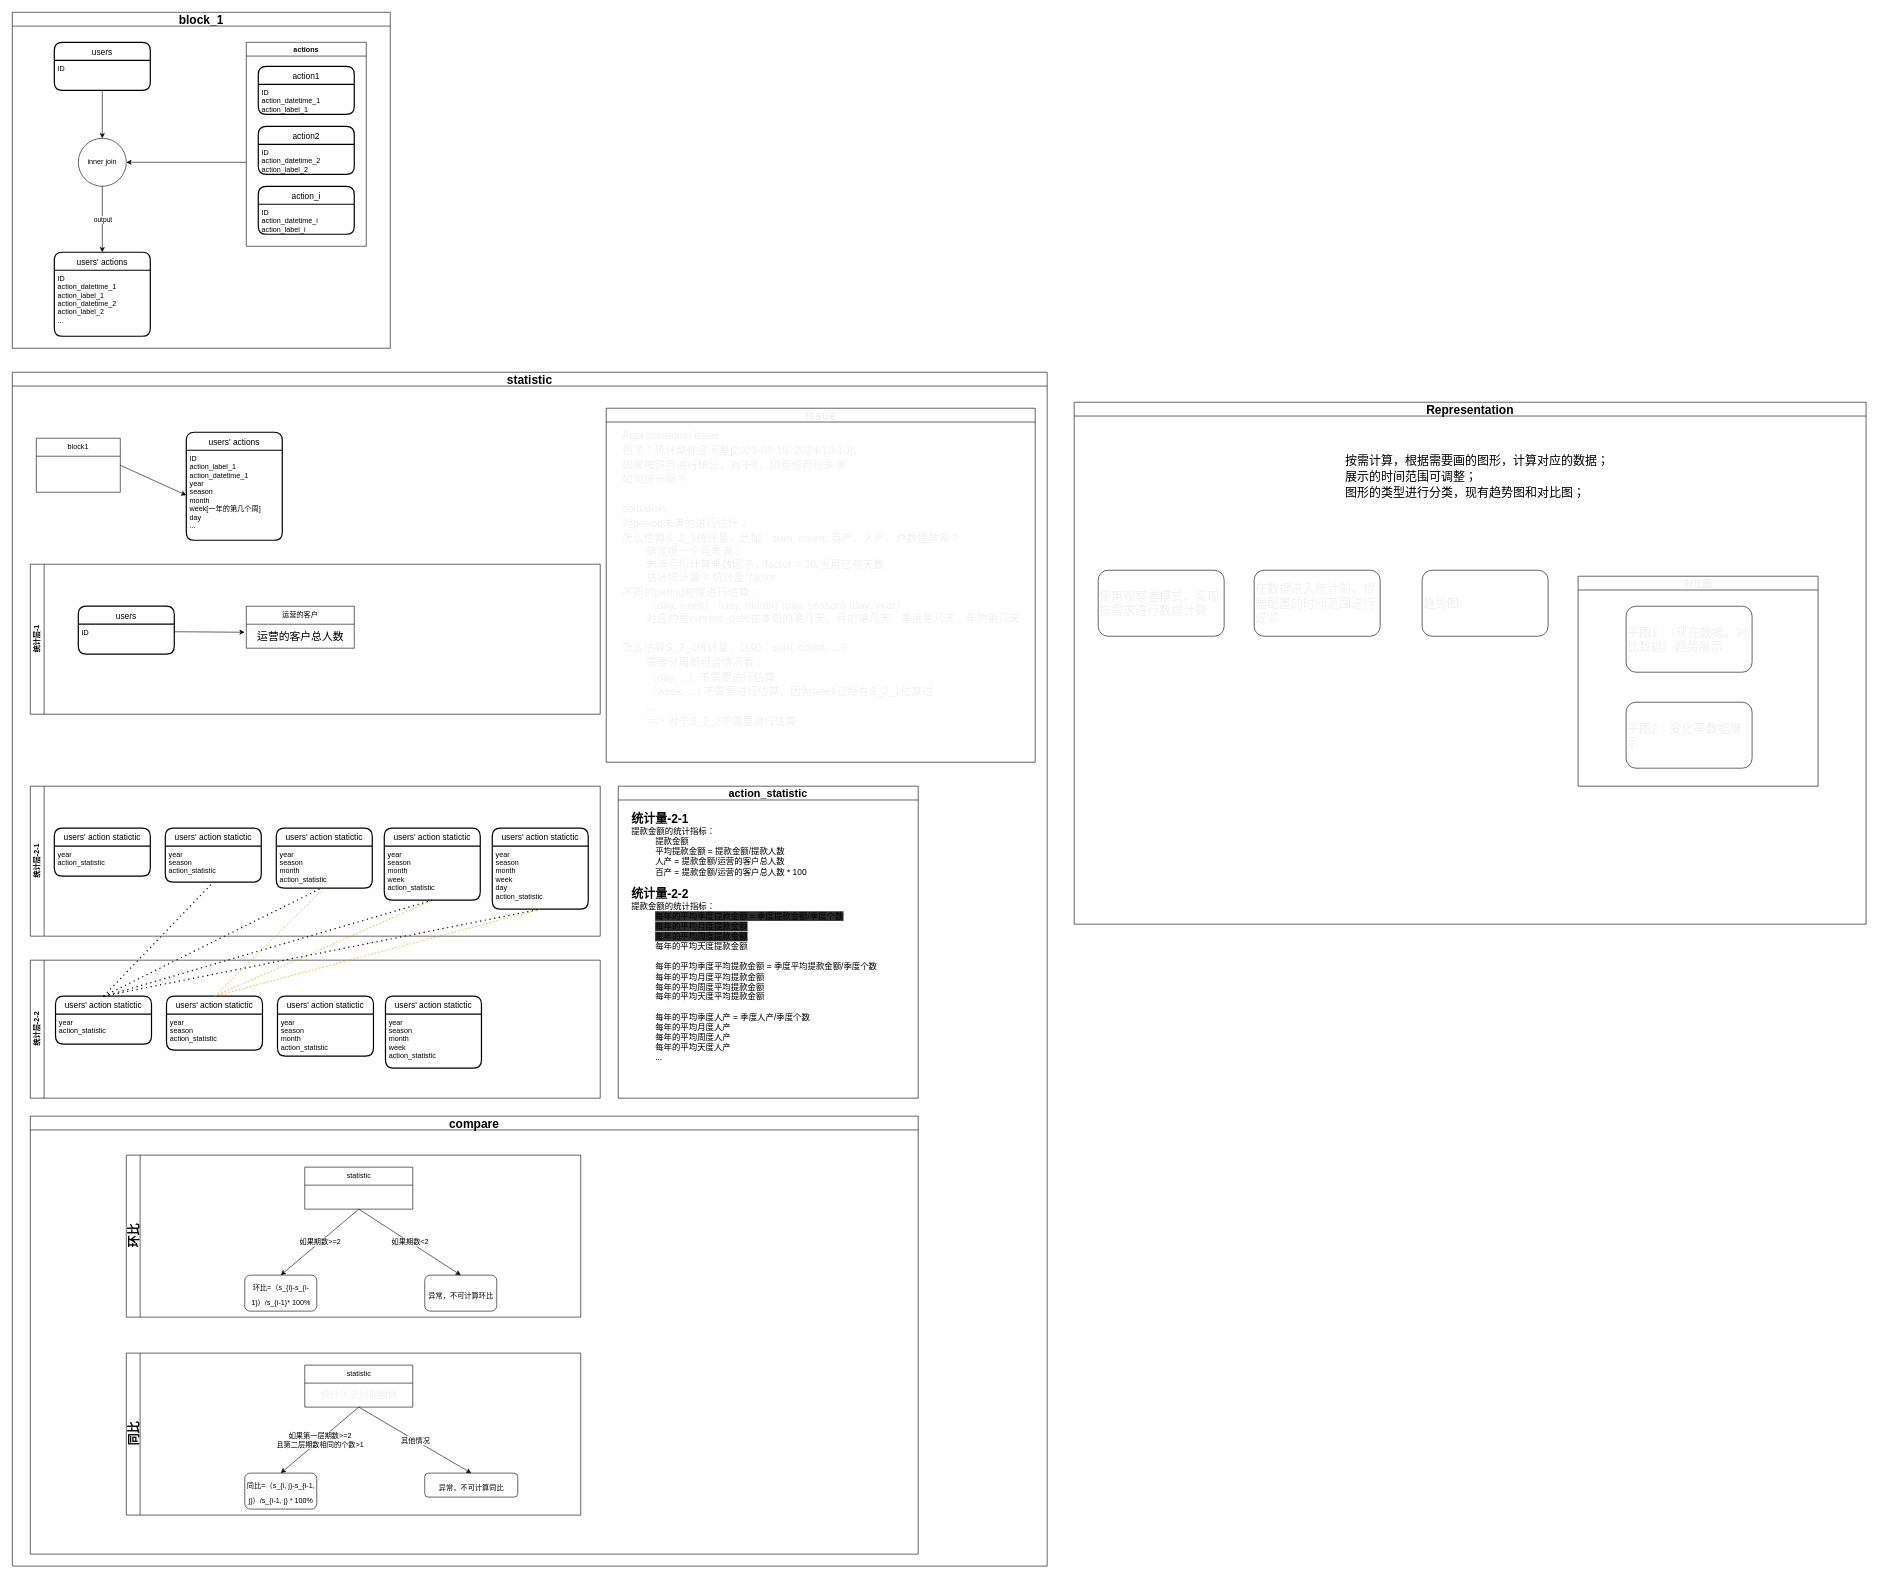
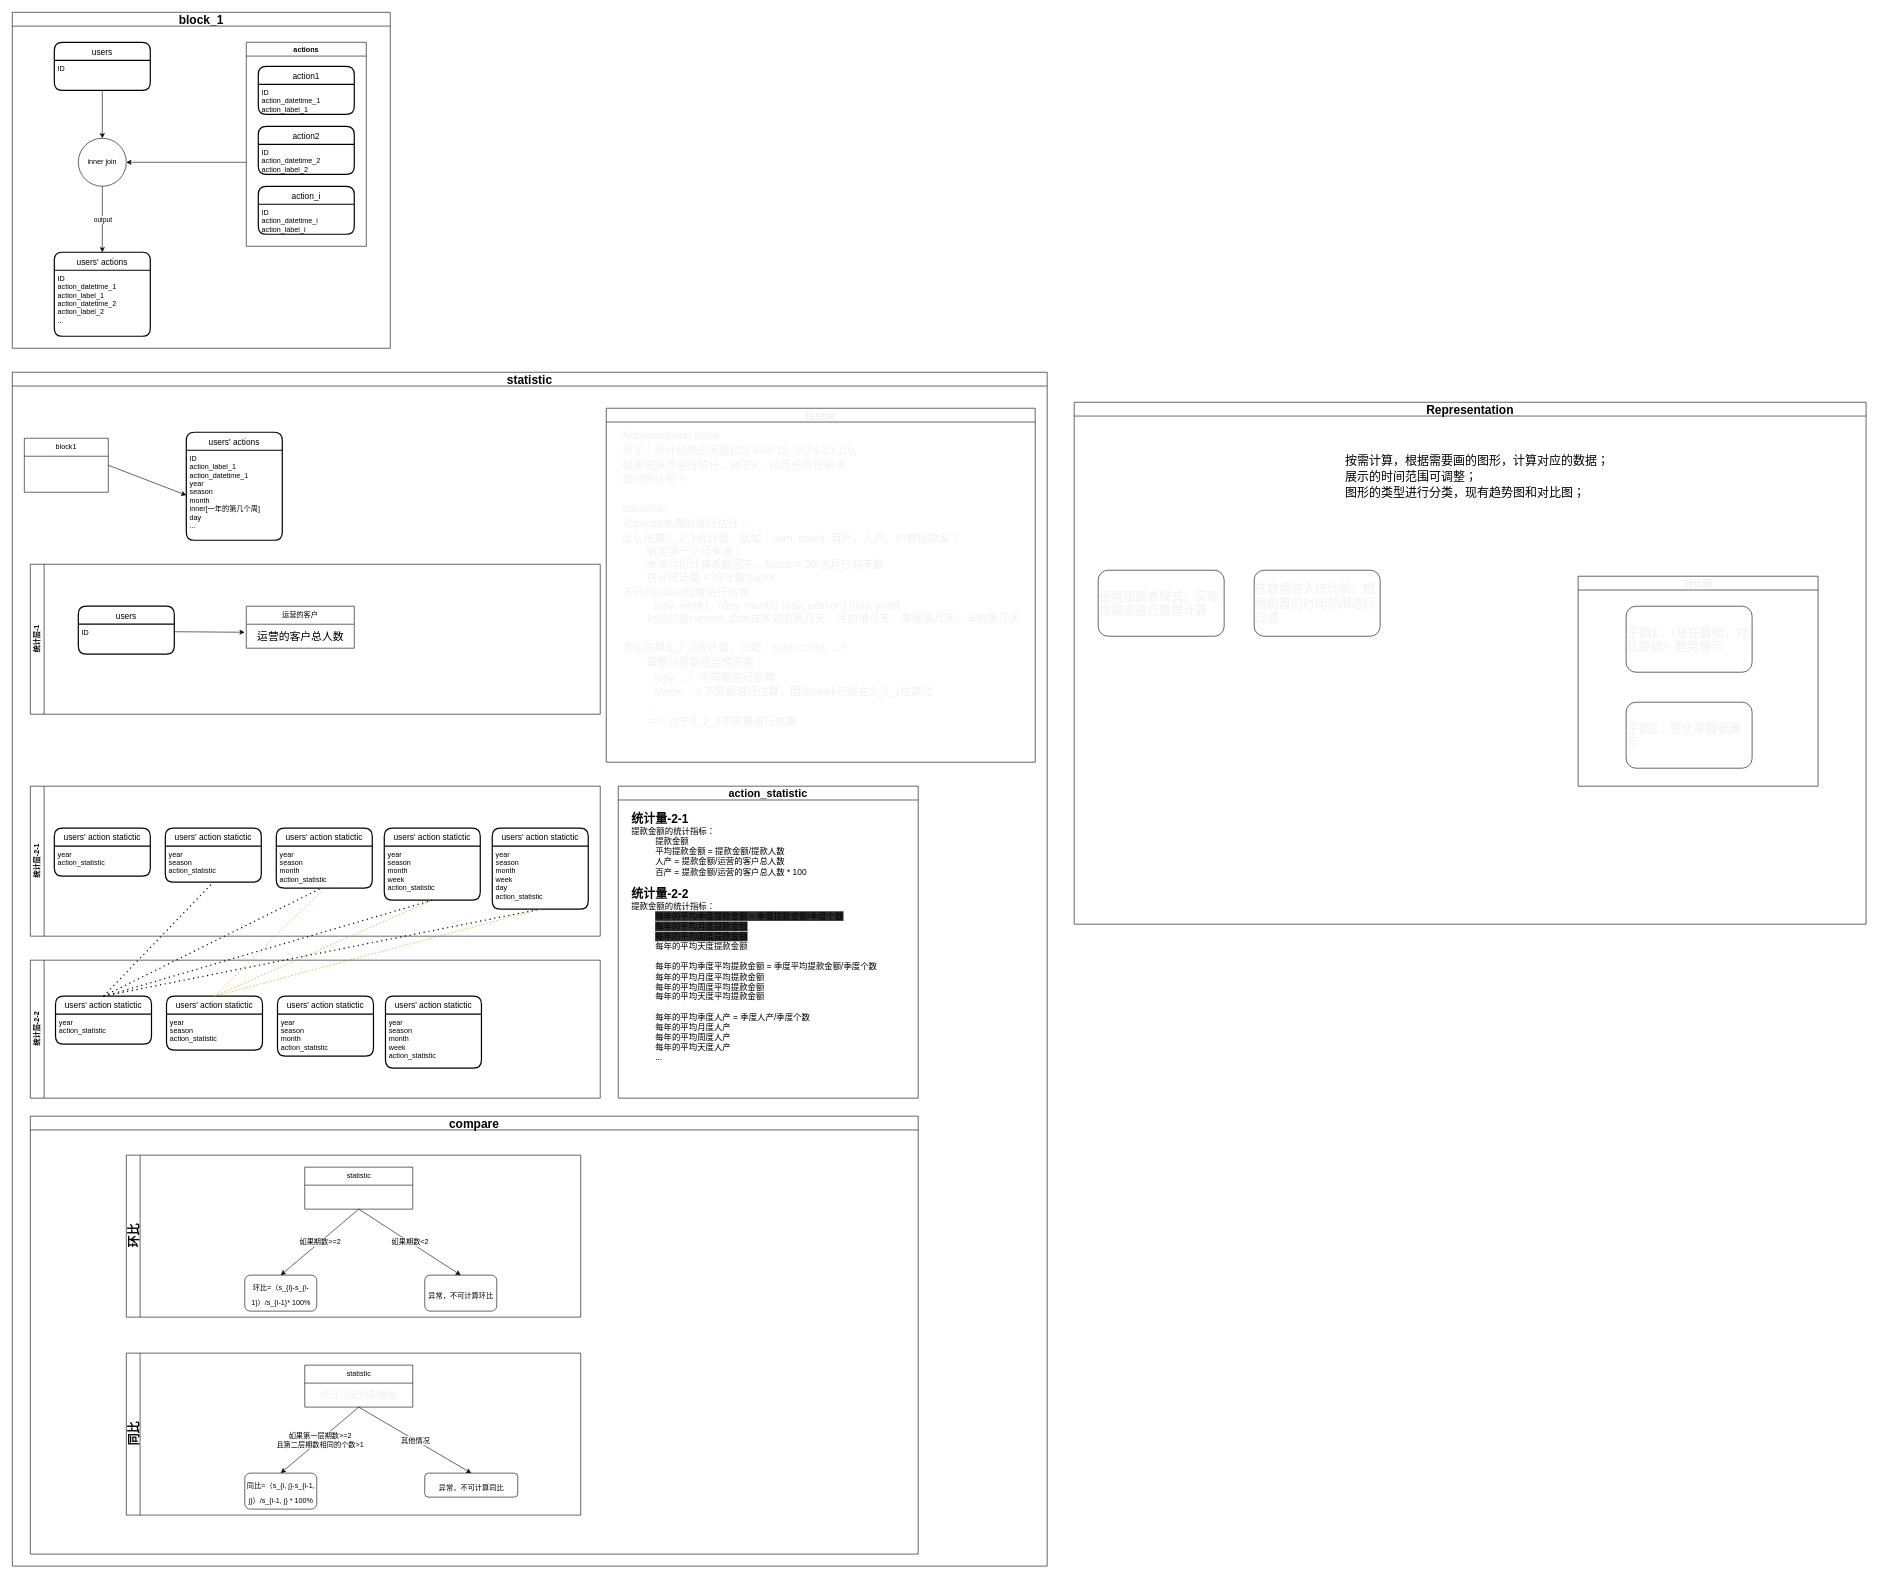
node "ID action_label_1 action_datetime_1 year season month week[一年的第几个周] day ...": label "ID action_label_1 action_datetime_1 year season month week[一年的第几个周] day ..." -> "ID action_label_1 action_datetime_1 year season month inner[一年的第几个周] day ..."
node "block1": moved (78, 465) -> (66, 465)
node "趋势图": removed
